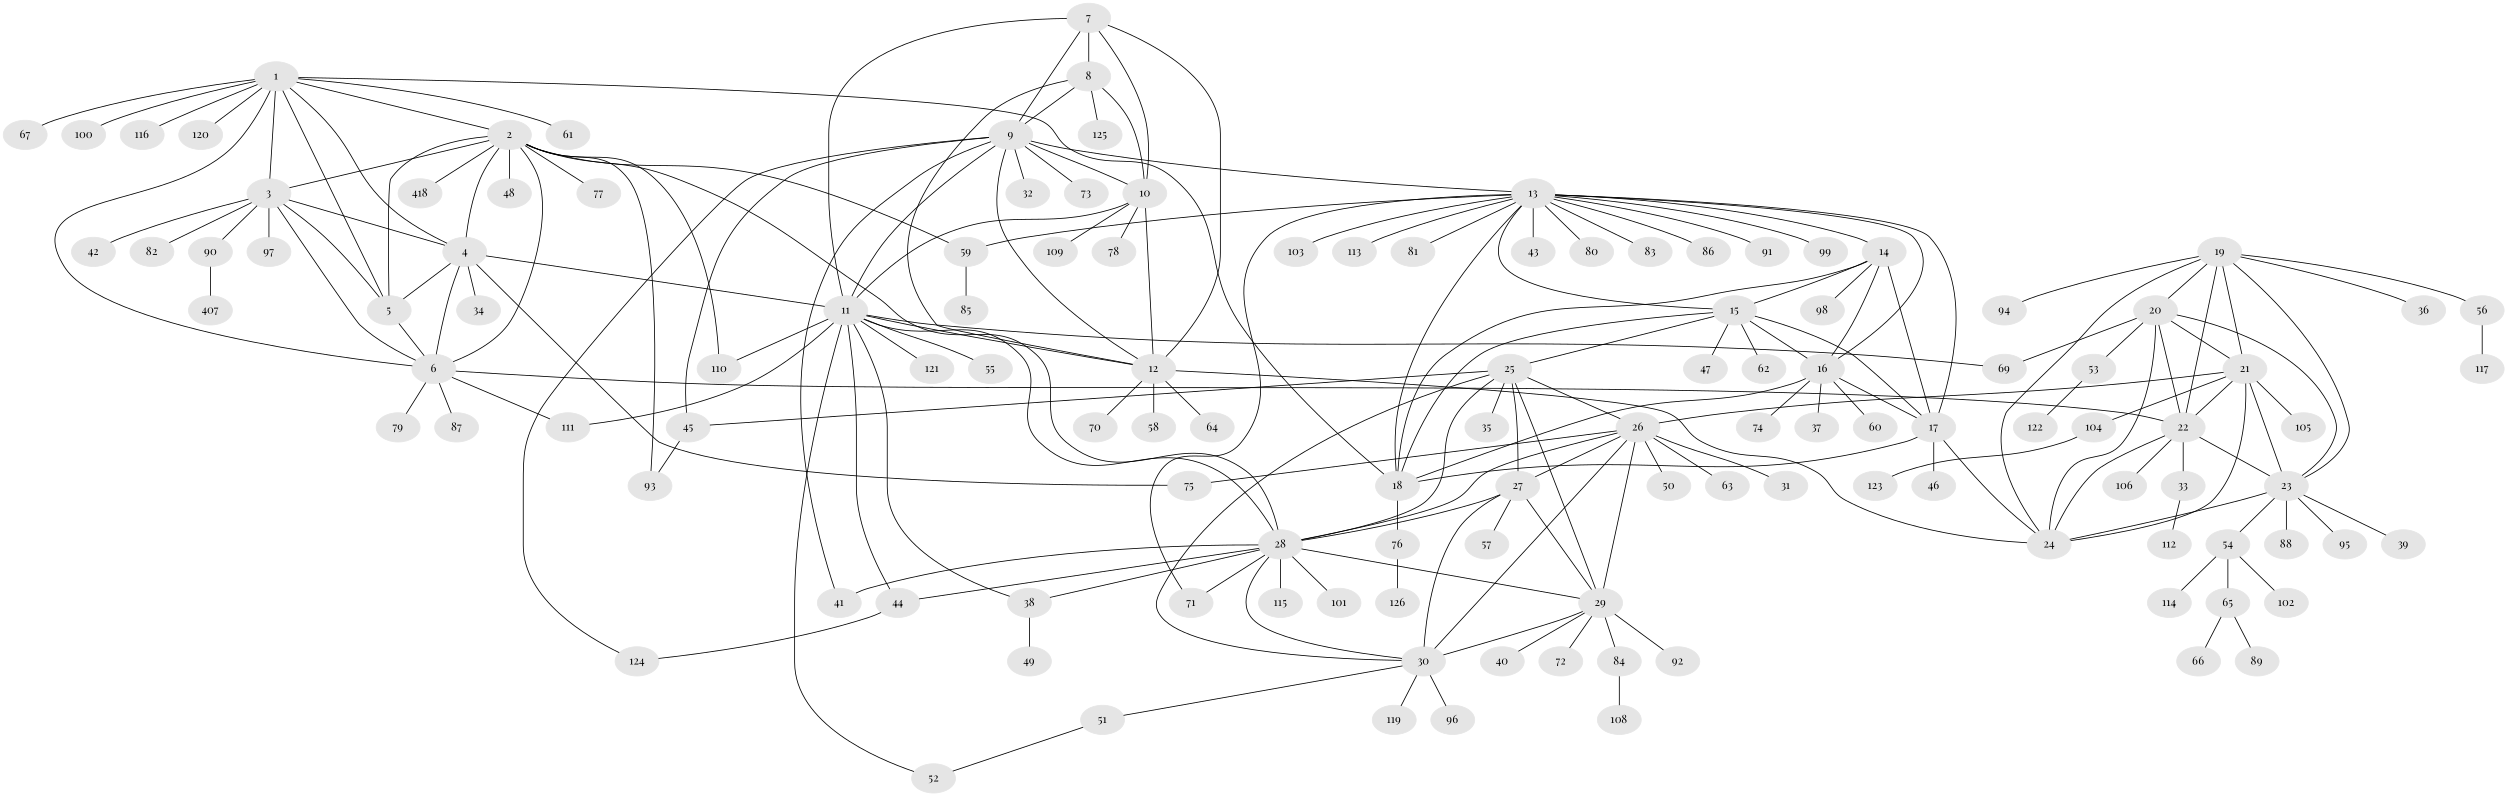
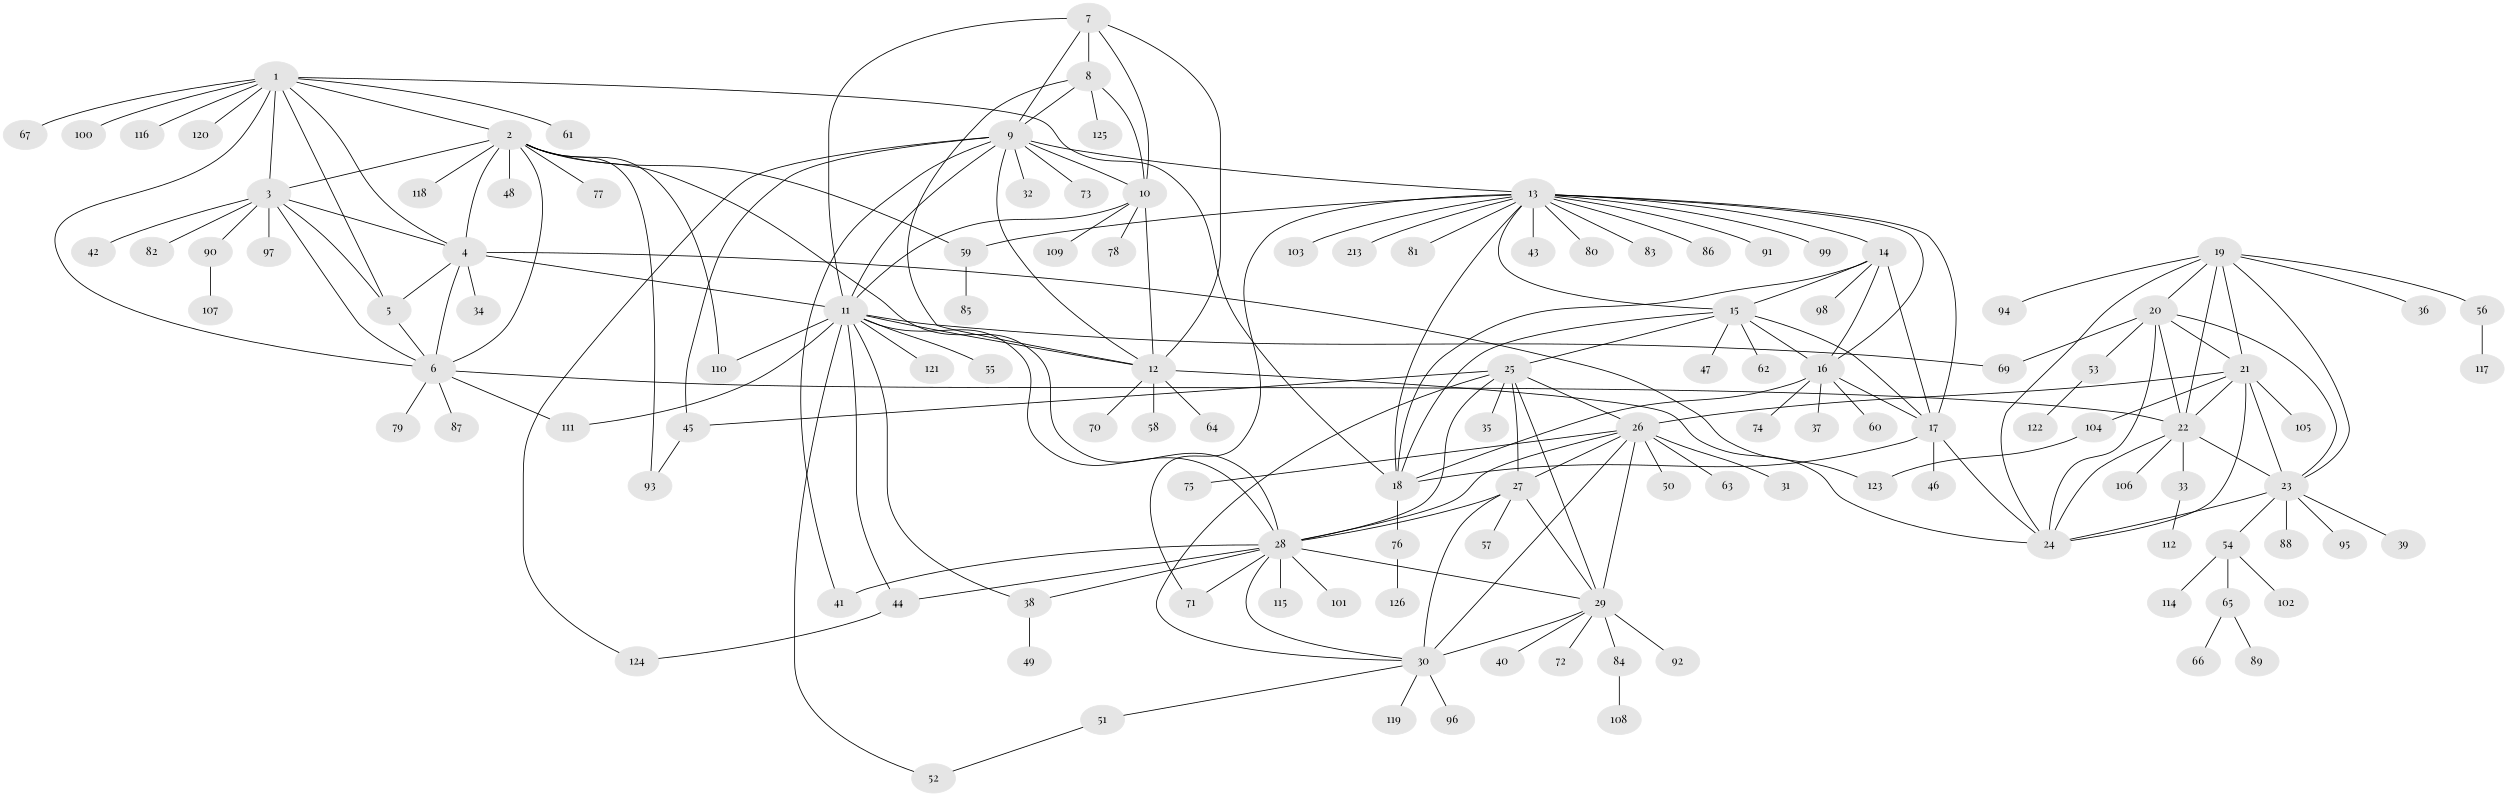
edge "2" -- "5": removed
node "418": label "418" -> "118"
node "113": label "113" -> "213"
node "407": label "407" -> "107"
edge "4" -- "75": now "4" -- "123"
